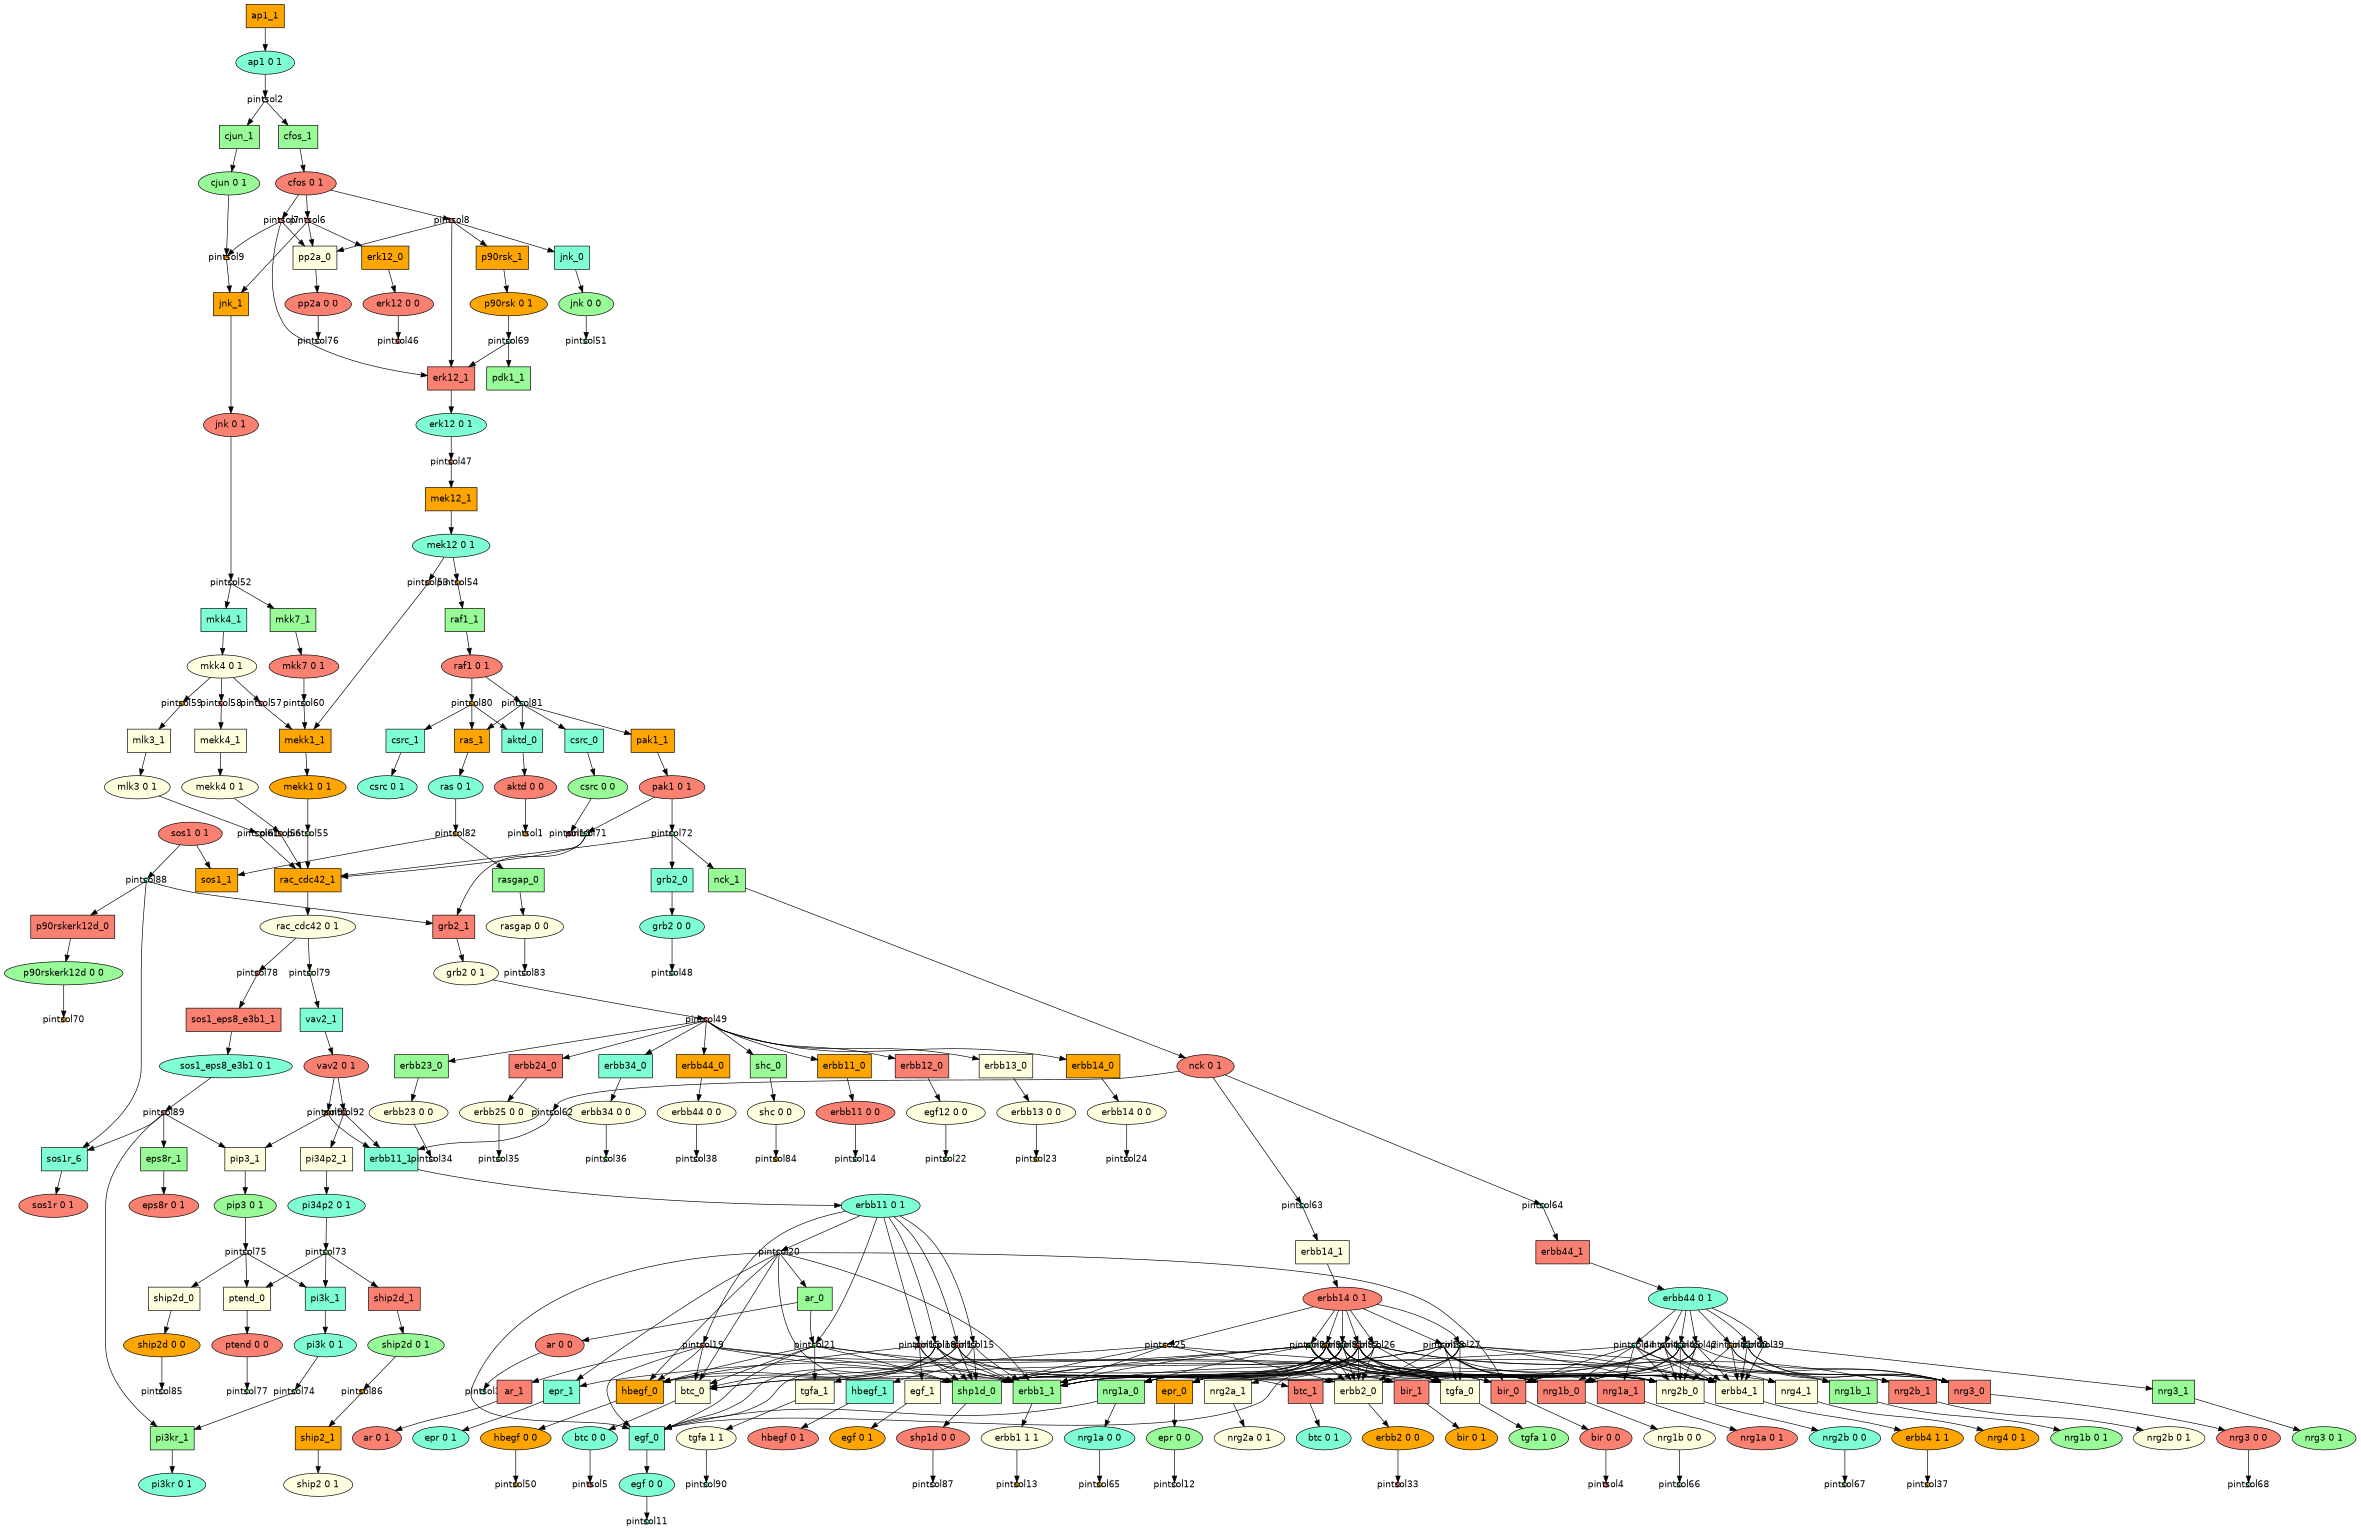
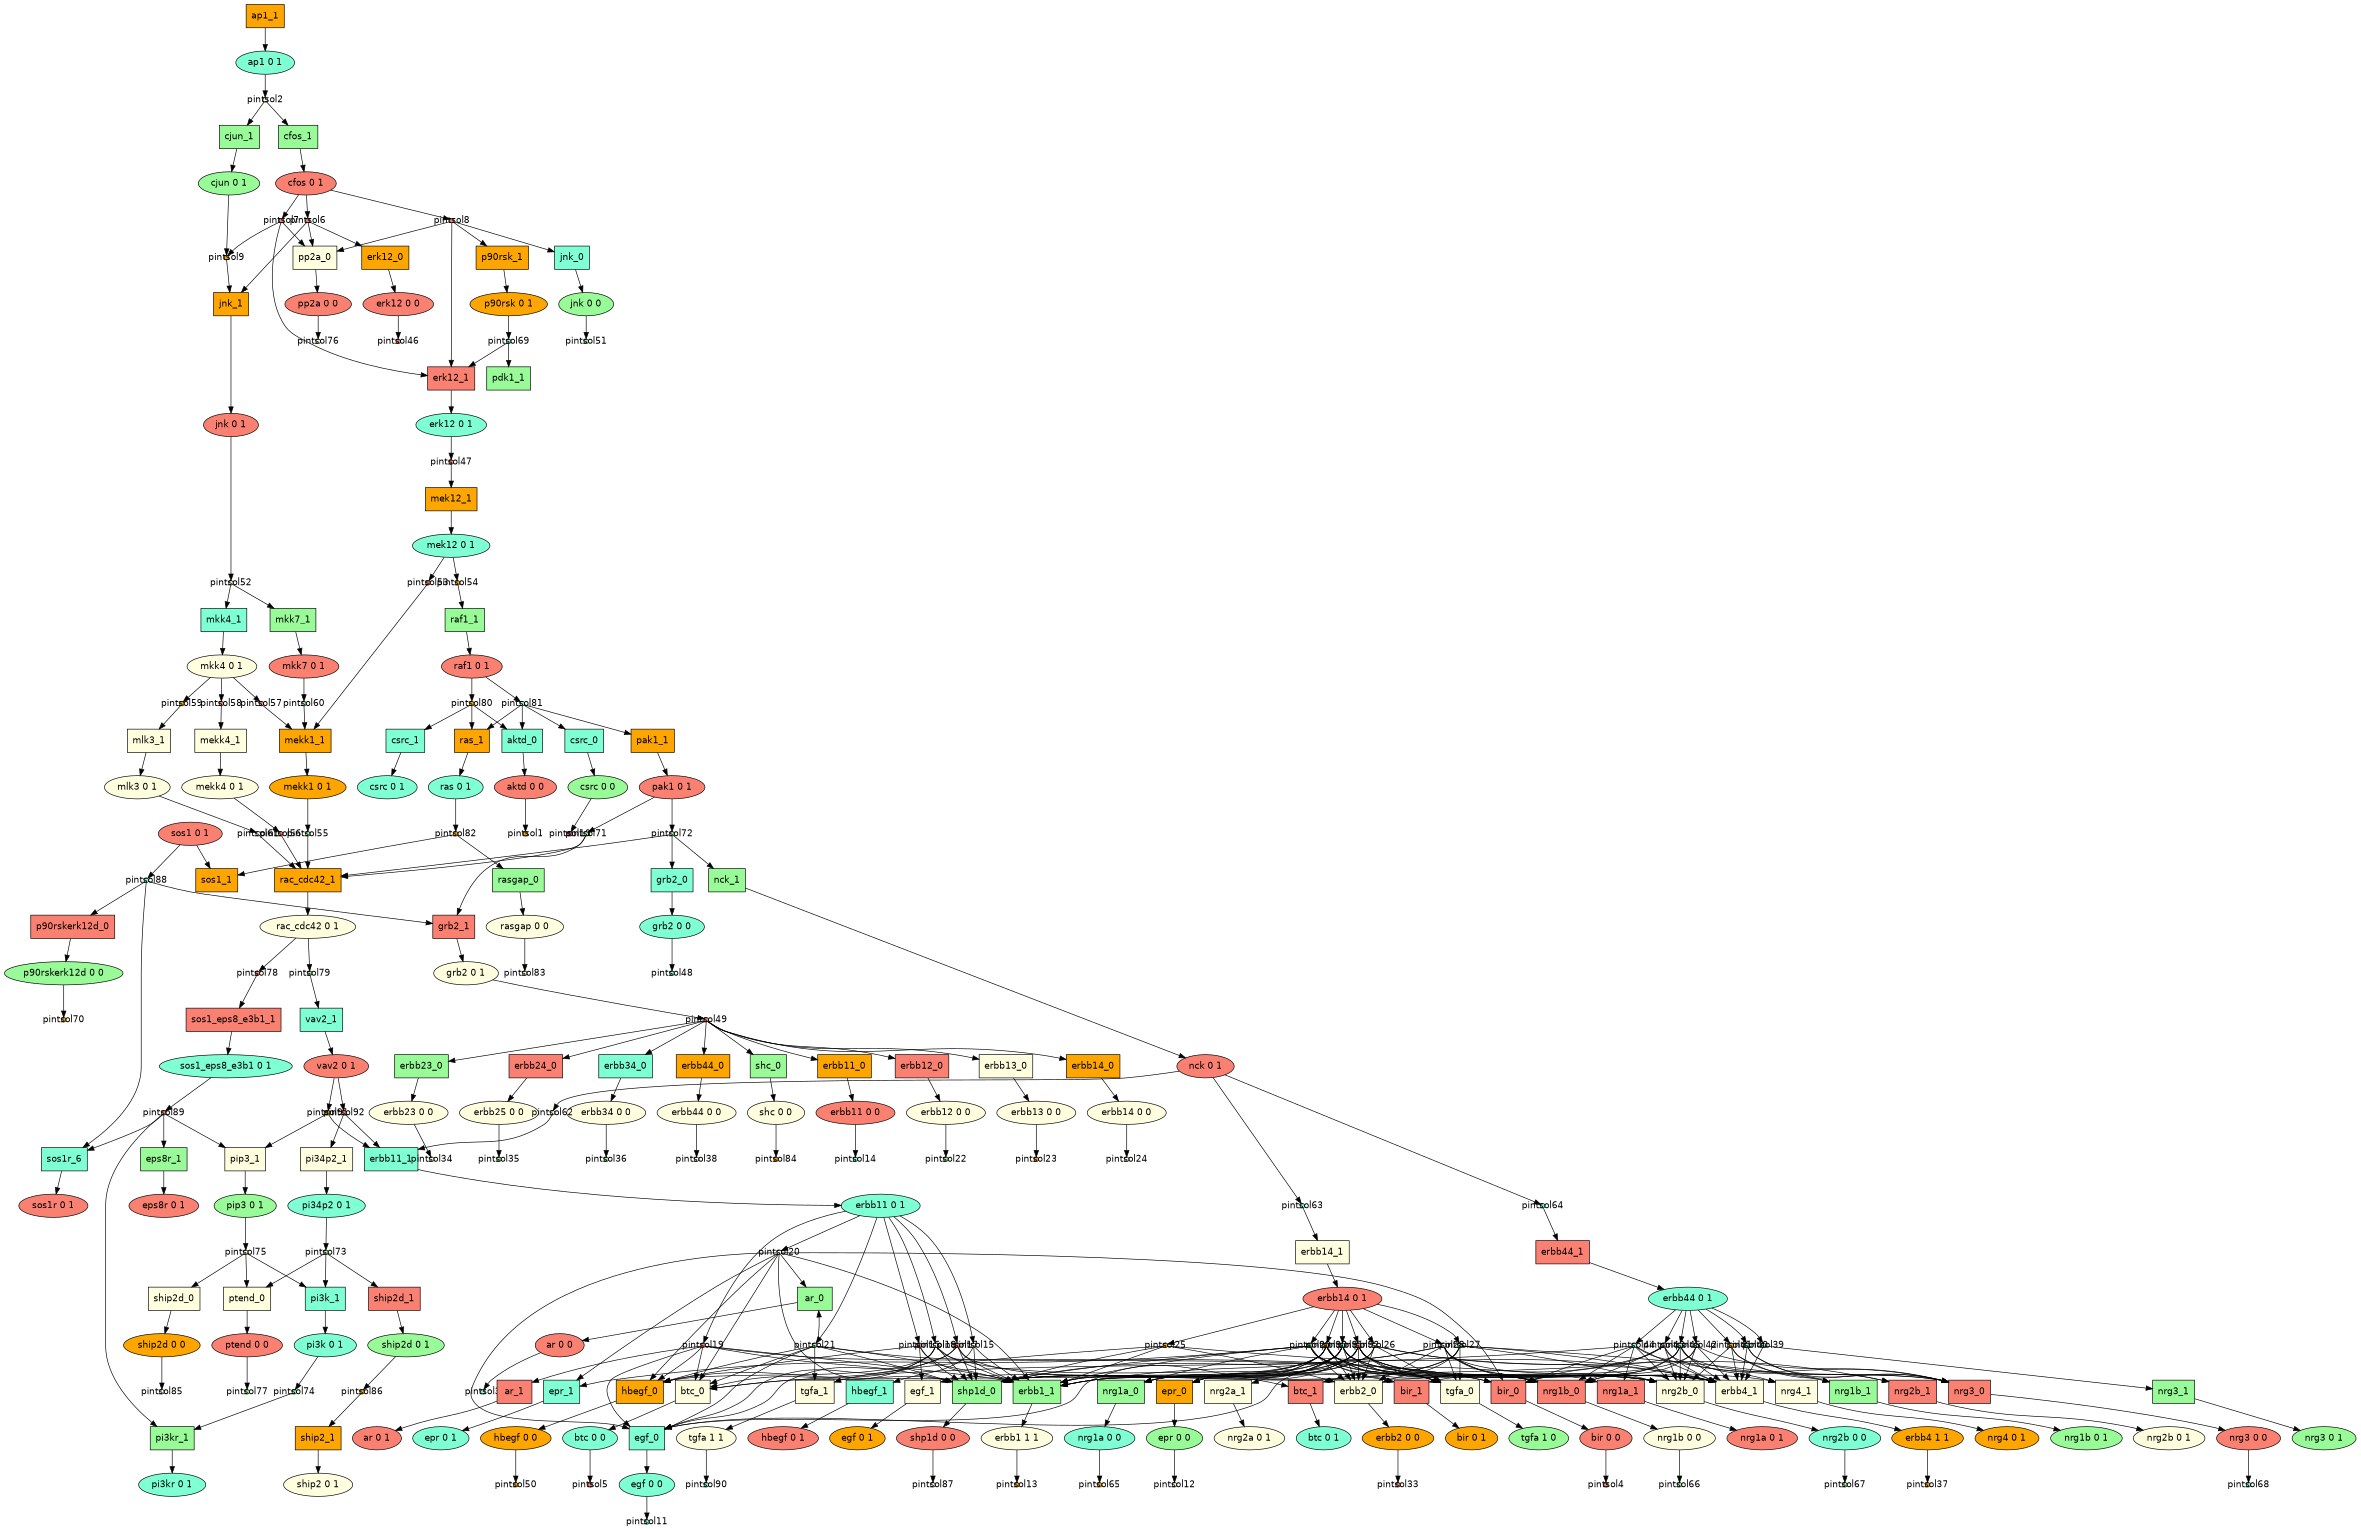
node "egf12 0 0": label "egf12 0 0" -> "erbb12 0 0"
edge "ar_0" -> "pintsol21": reversed
edge "nrg1a_0" -> "egf_0": now "pintsol31" -> "egf_0"
